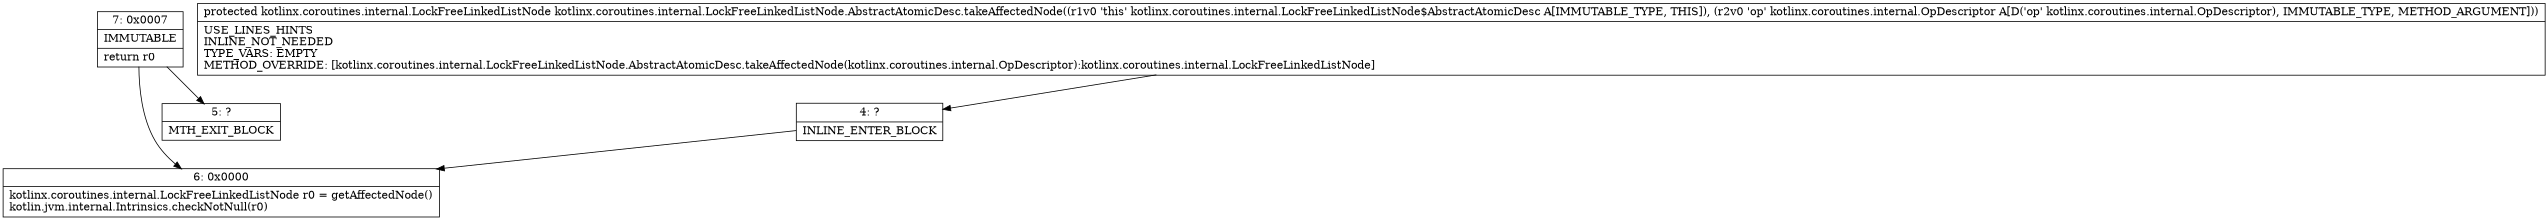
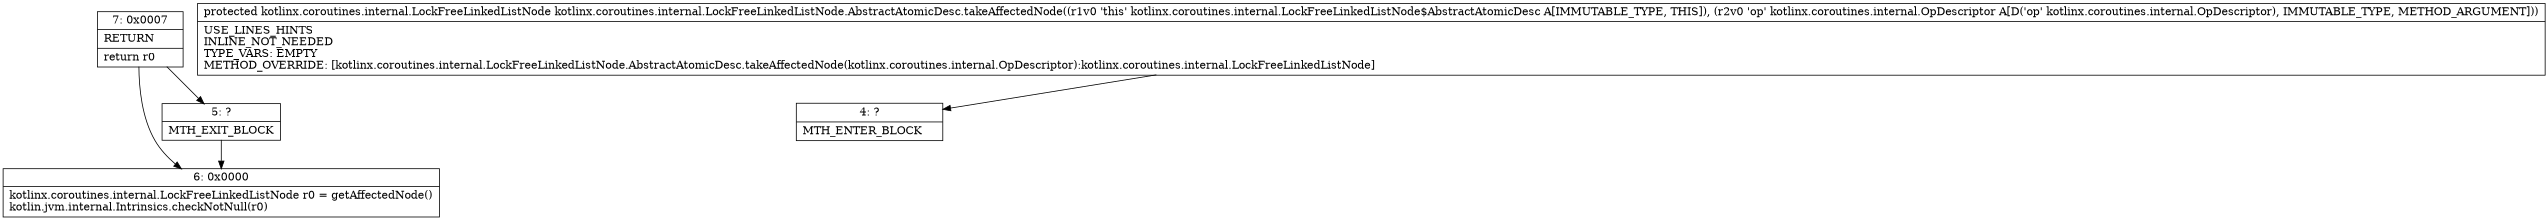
node "7: 0x0007": text "IMMUTABLE" -> "RETURN"
node "4: ?": text "INLINE_ENTER_BLOCK" -> "MTH_ENTER_BLOCK"
edge "4: ?" -> "6: 0x0000": now "5: ?" -> "6: 0x0000"
